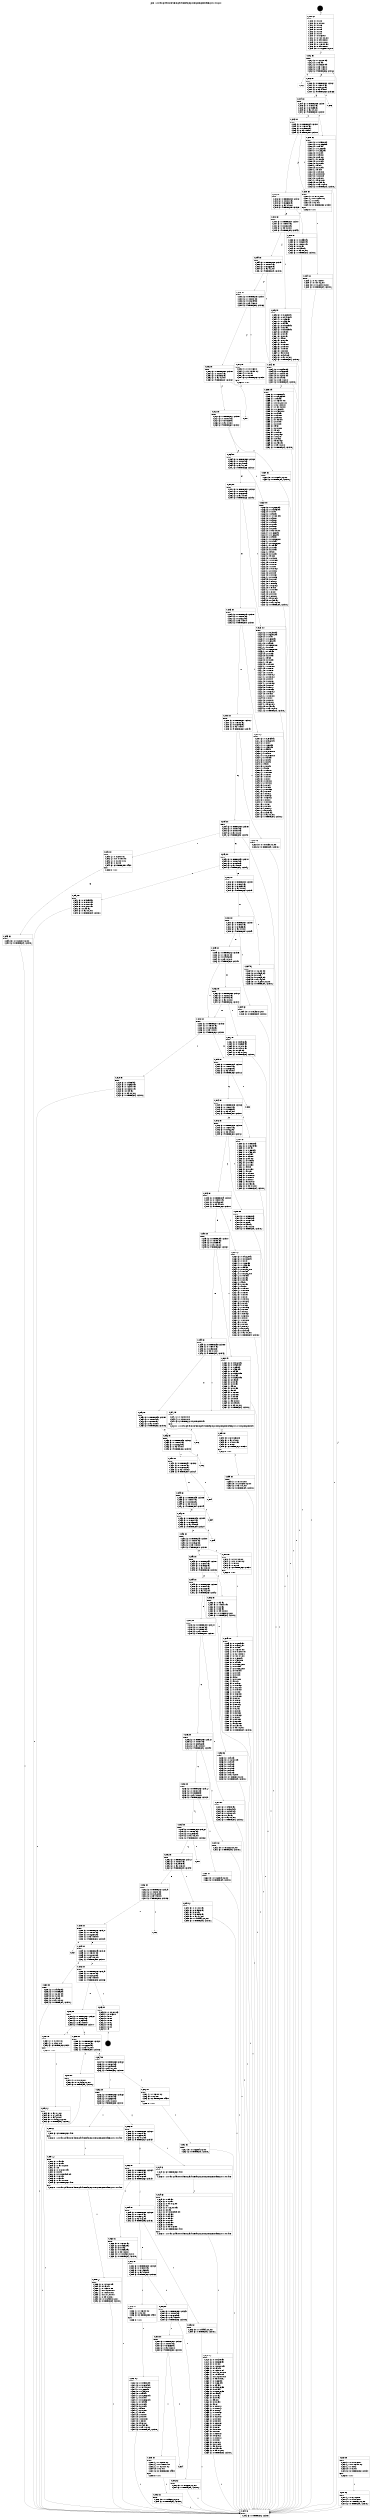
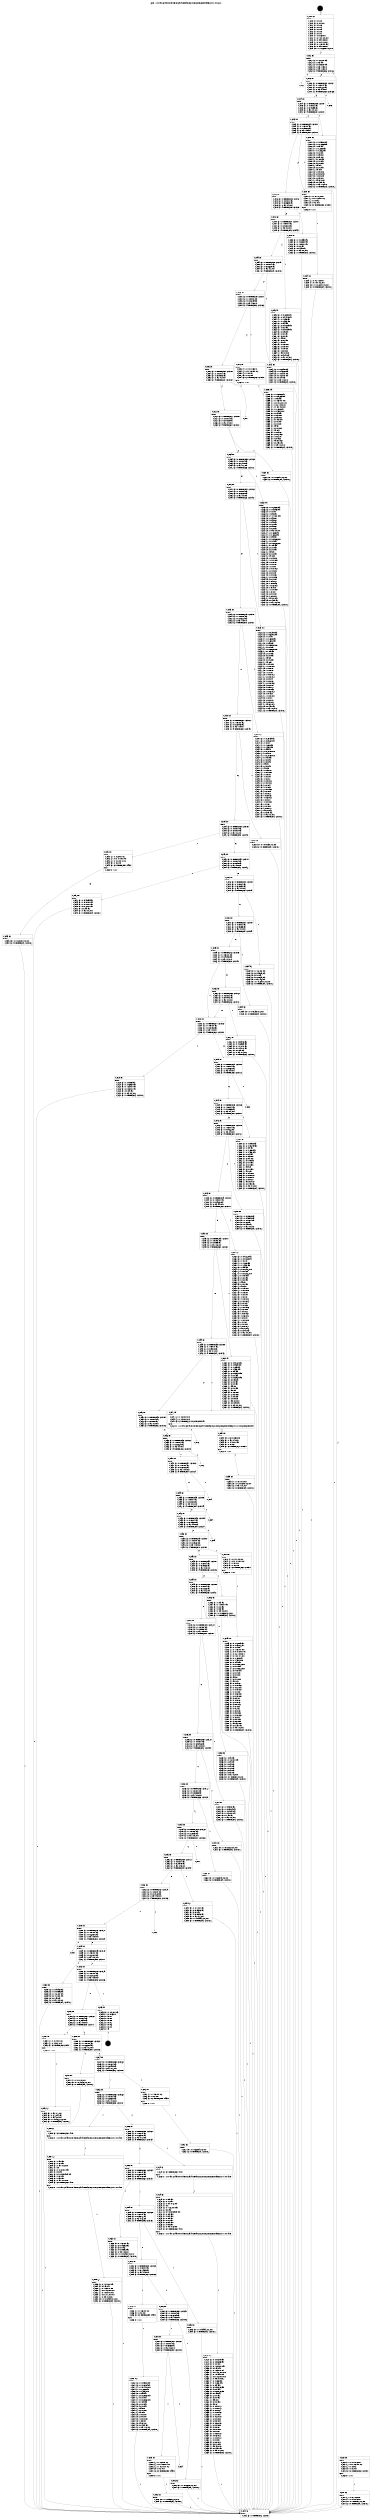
edge "0x402be4 [30]" -> "0x40238c [109]": now "0x402375 [23]" -> "0x40238c [109]"
edge "0x401cce [28]" -> "0x402de4 [5]": now "0x40273f [147]" -> "0x402de4 [5]"
